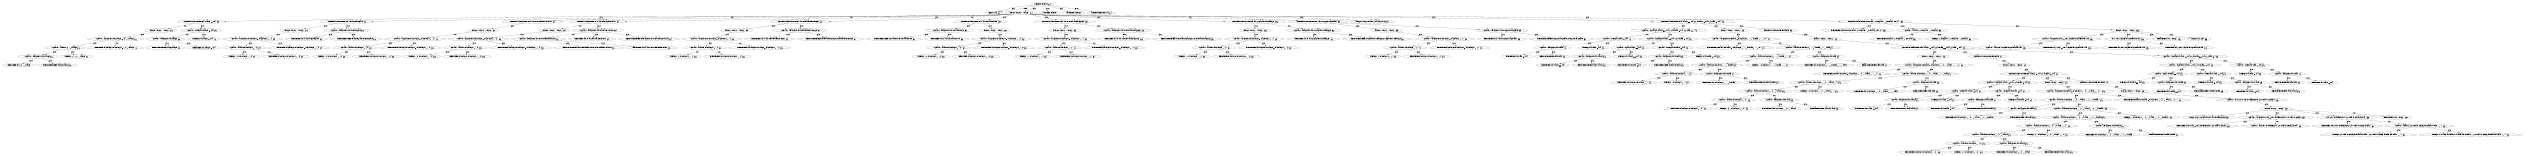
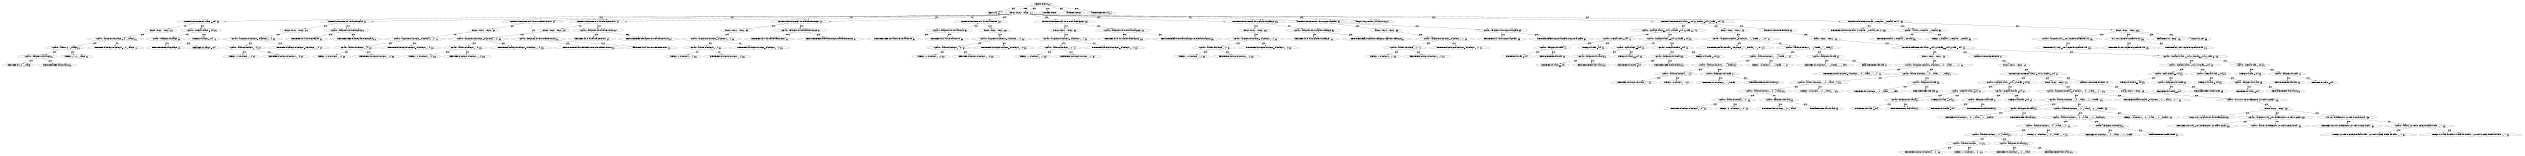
edge "(CONTROL_STRUCTURE,IF,if (this.simulationmode))" -> "(<operator>.fieldAccess,this.simulationmode)": reversed
edge "(<operator>.fieldAccess,this.leavetargetrevision)" -> "(<operator>.fieldAccess,this.restoredeletedrevisions)": now "(CONTROL_STRUCTURE,IF,if (this.restoredeletedrevisions))" -> "(<operator>.fieldAccess,this.restoredeletedrevisions)"
edge "(<operator>.fieldAccess,this.leavetargetrevision)" -> "(FIELD_IDENTIFIER,leavetargetrevision,leavetargetrevision)": label "AST: " -> "DDG: "
edge "(<operator>.fieldAccess,this.enablebaselessmerges)" -> "(IDENTIFIER,this,if (this.enablebaselessmerges))": label "AST: " -> "DDG: "
node "(<operator>.alloc,new SimpleP4OutputHandler(this))": removed
node "(IDENTIFIER,$obj0,<empty>)": removed
